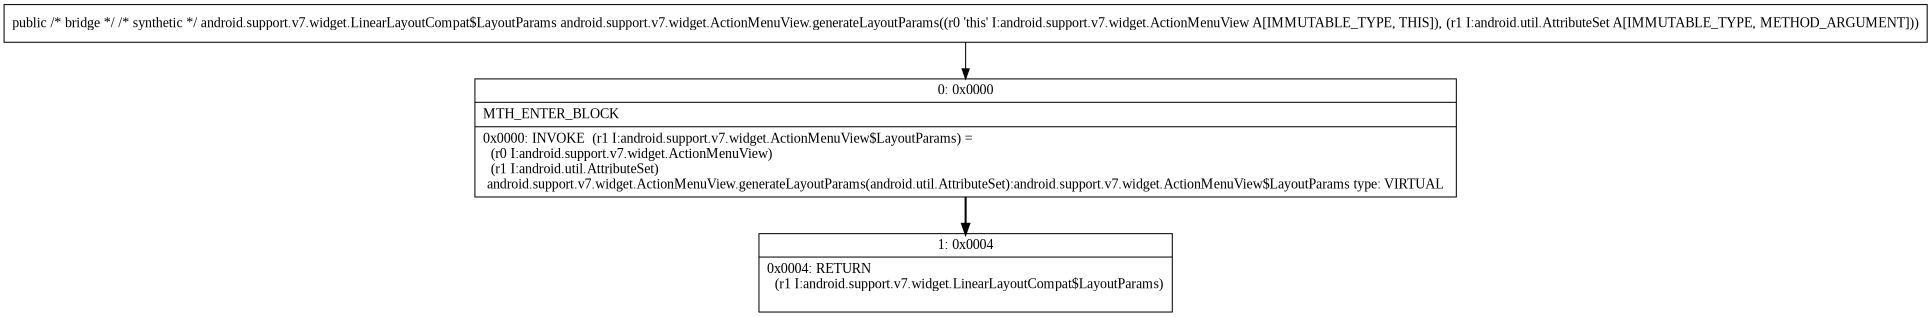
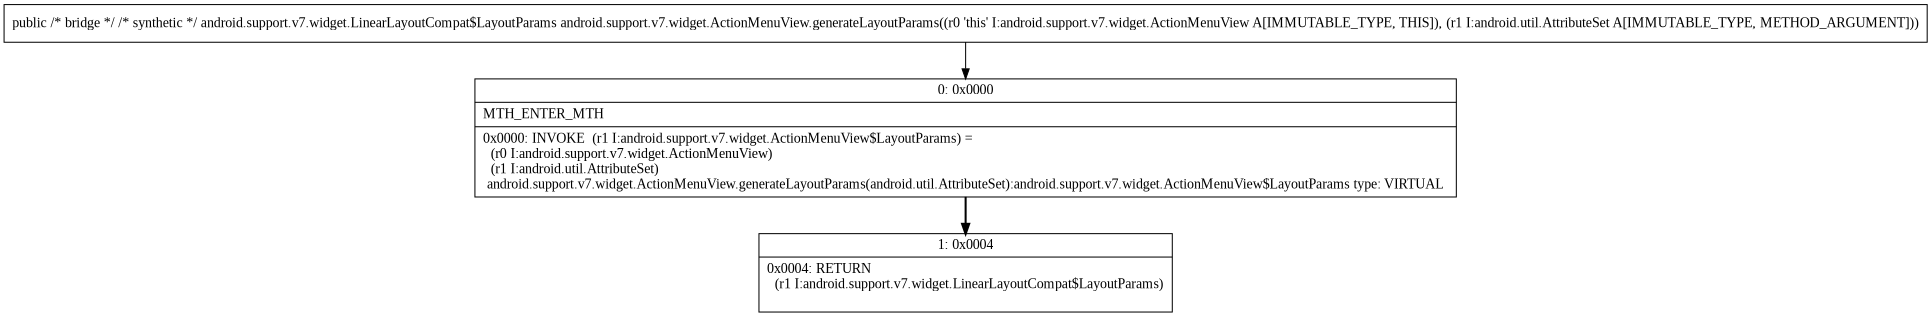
node "0: 0x0000": text "MTH_ENTER_BLOCK" -> "MTH_ENTER_MTH"
